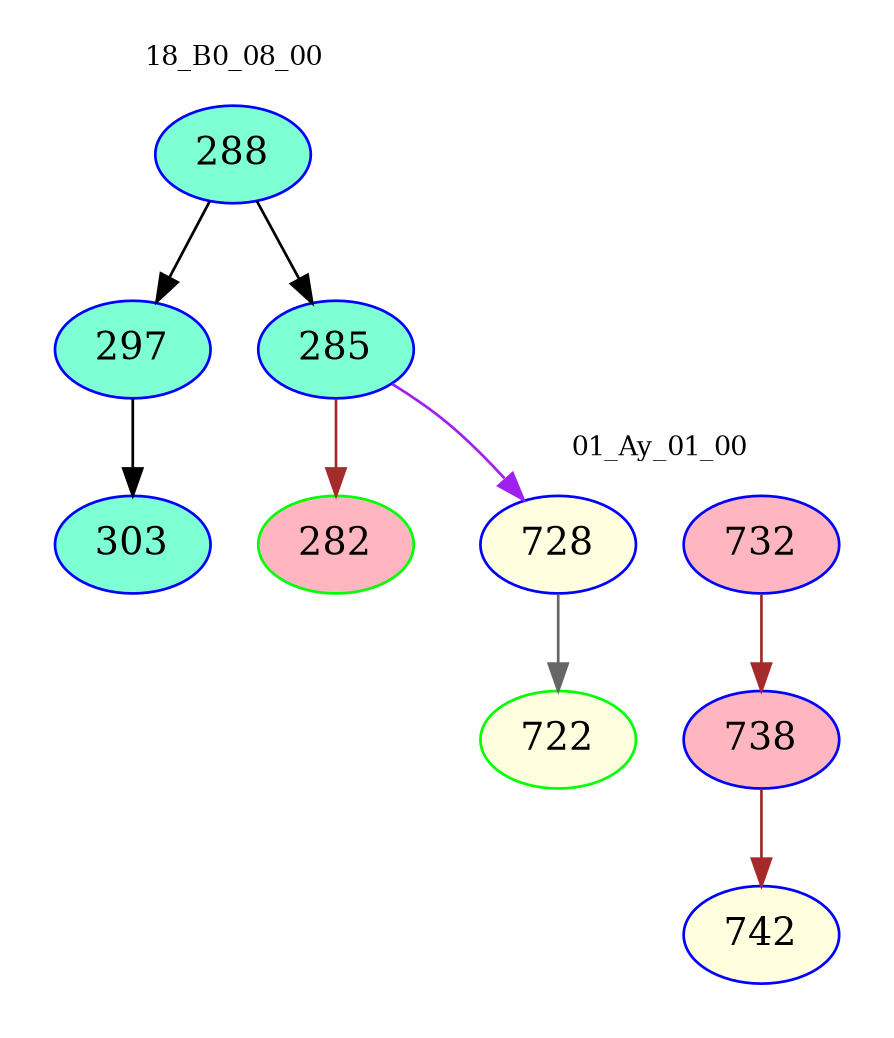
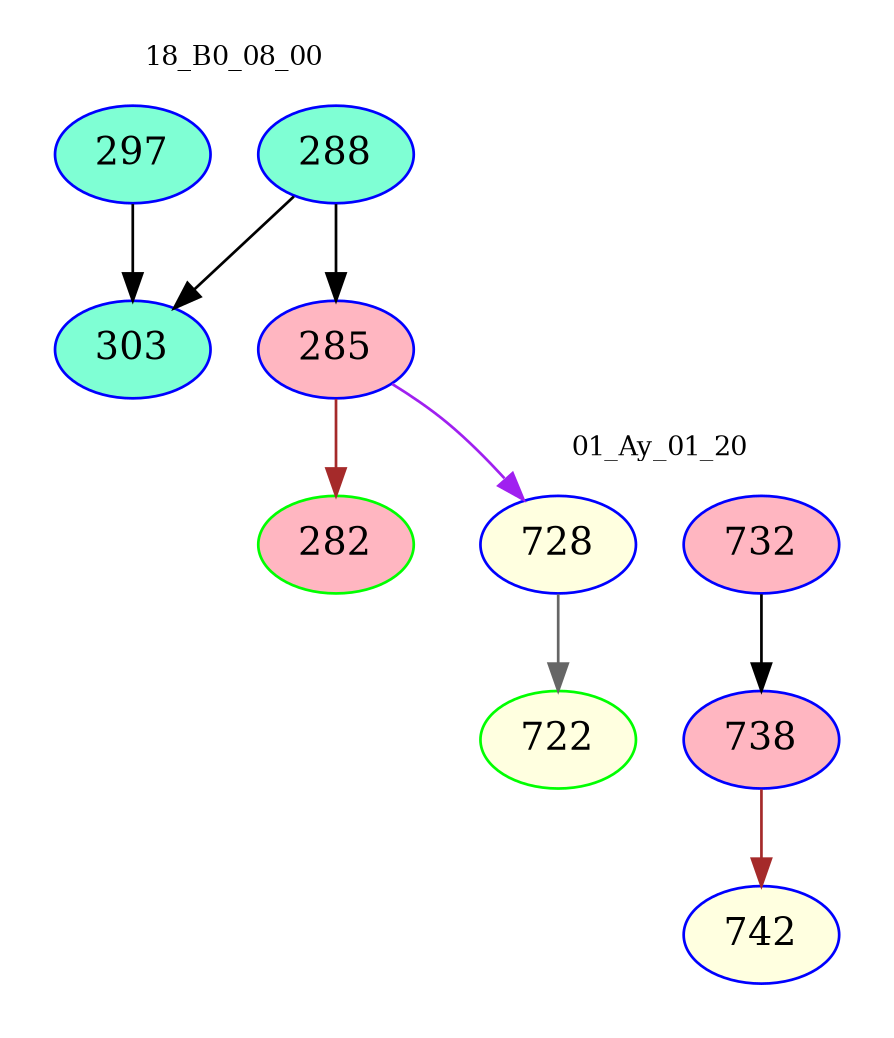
edge "288" -> "297": now "288" -> "303"
node "285": fillcolor aquamarine -> lightpink
cluster "01_Ay_01_00": label "01_Ay_01_00" -> "01_Ay_01_20"
edge "732" -> "738": color brown -> black
